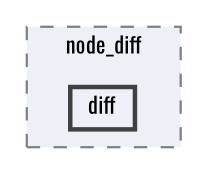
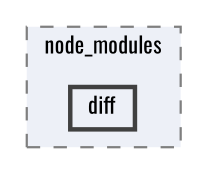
cluster "node_diff": label "node_diff" -> "node_modules"
